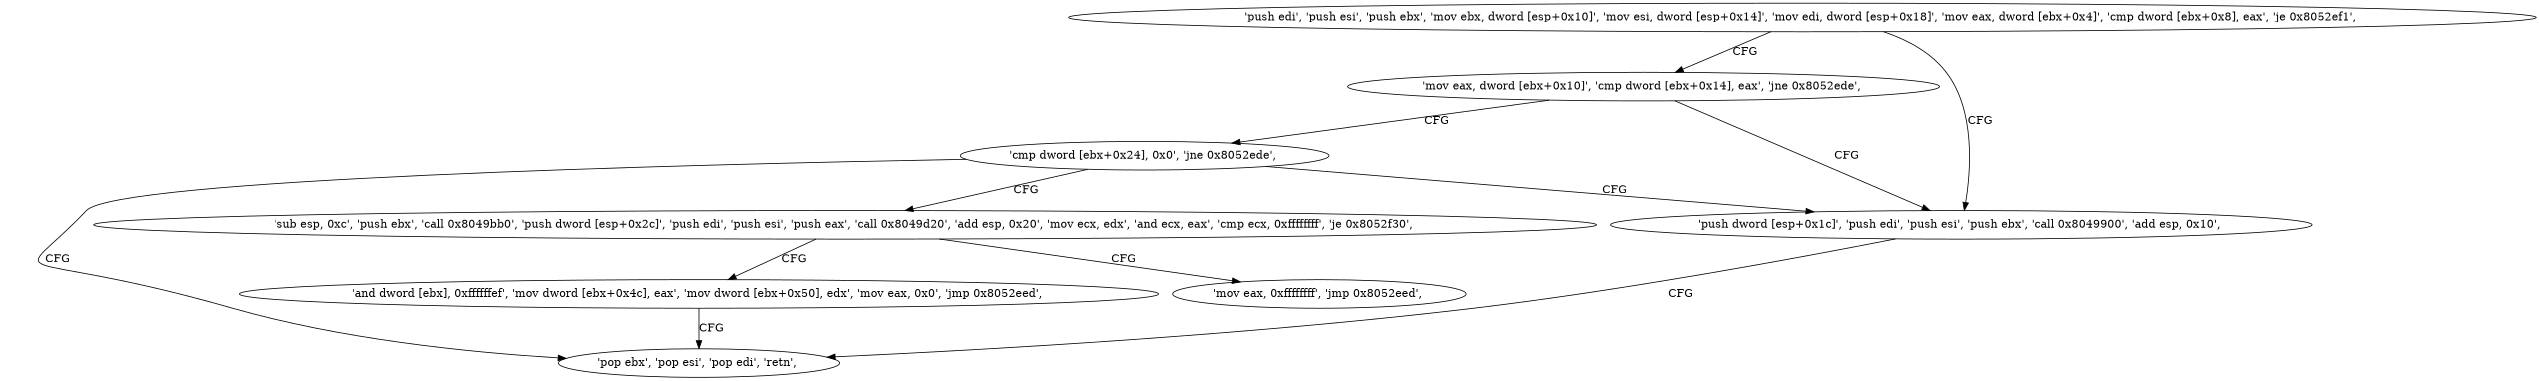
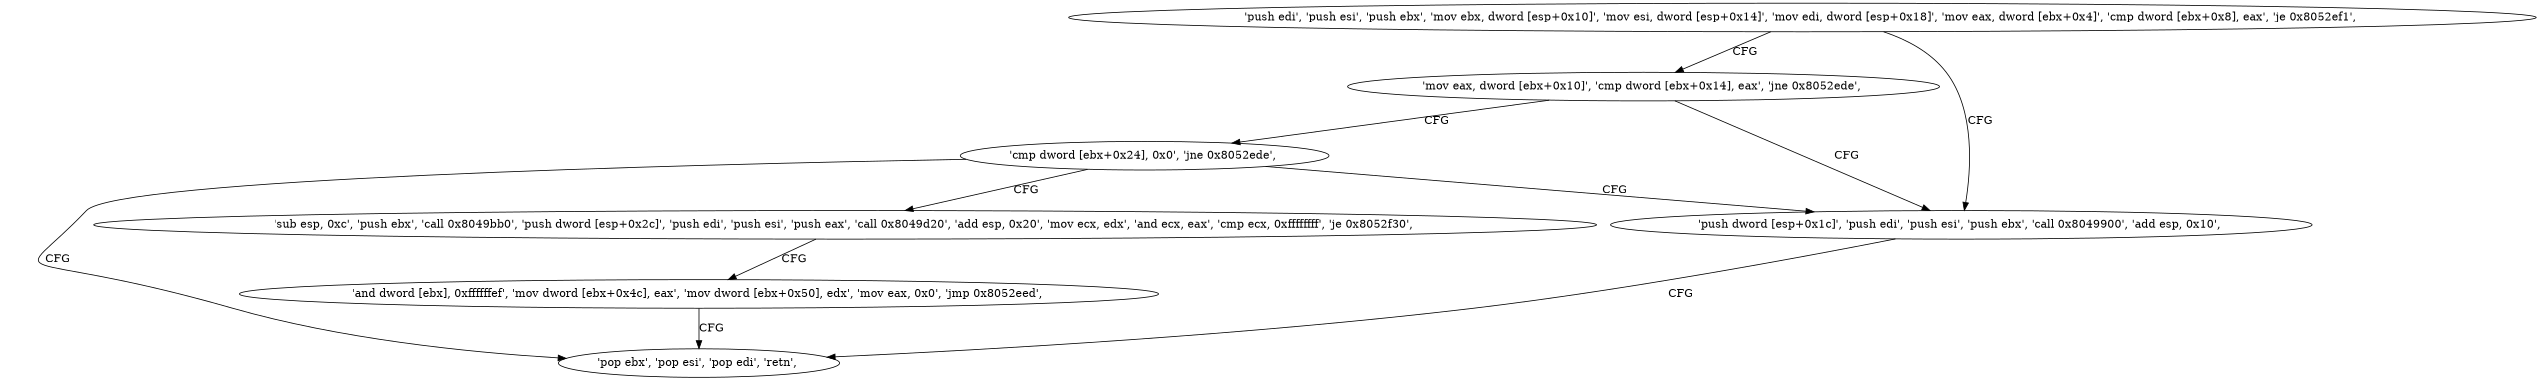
node "'mov eax, 0xffffffff', 'jmp 0x8052eed',": removed
